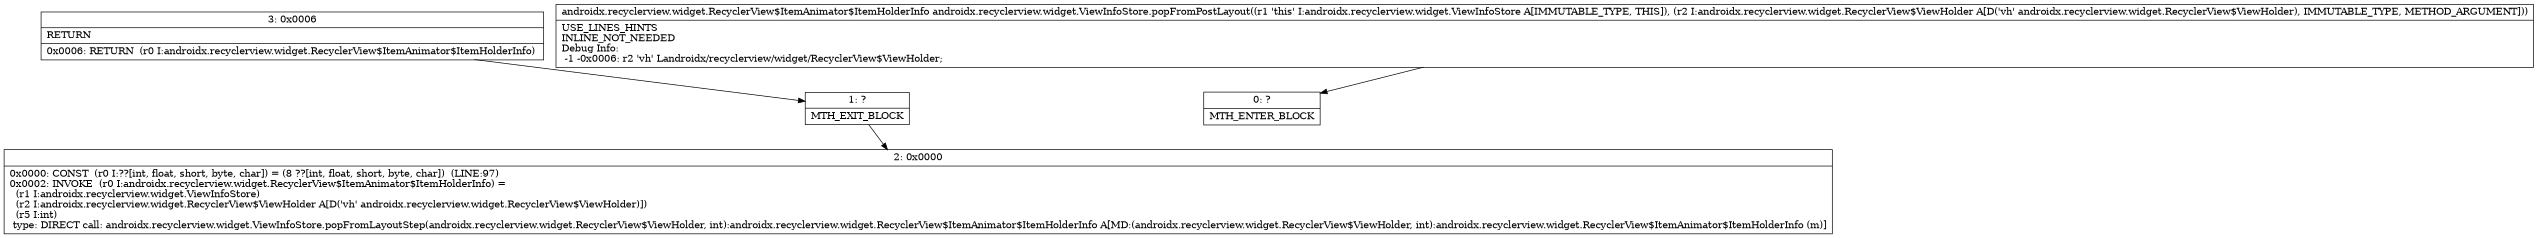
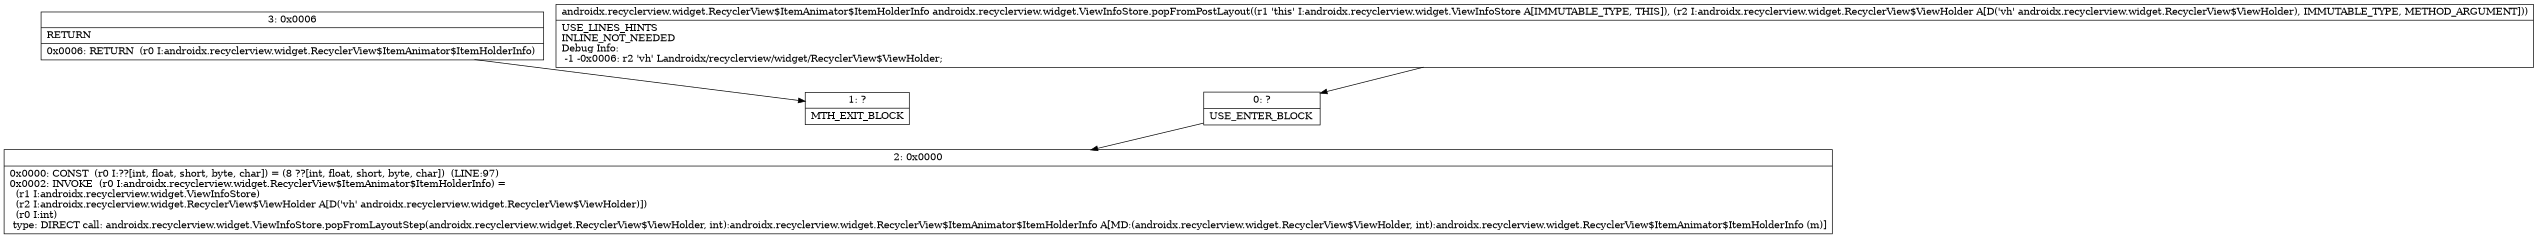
node "0: ?": text "MTH_ENTER_BLOCK" -> "USE_ENTER_BLOCK"
edge "1: ?" -> "2: 0x0000": now "0: ?" -> "2: 0x0000"
node "2: 0x0000": text "(r5 I:int)" -> "(r0 I:int)"
